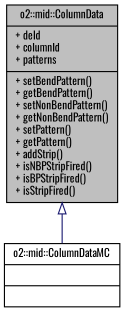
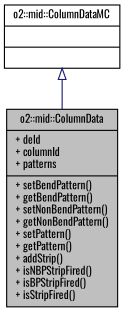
edge "o2::mid::ColumnDataMC" -> "o2::mid::ColumnData": reversed
